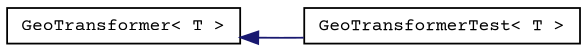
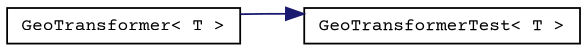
edge "GeoTransformerTest< T >" -> "GeoTransformer< T >": reversed
